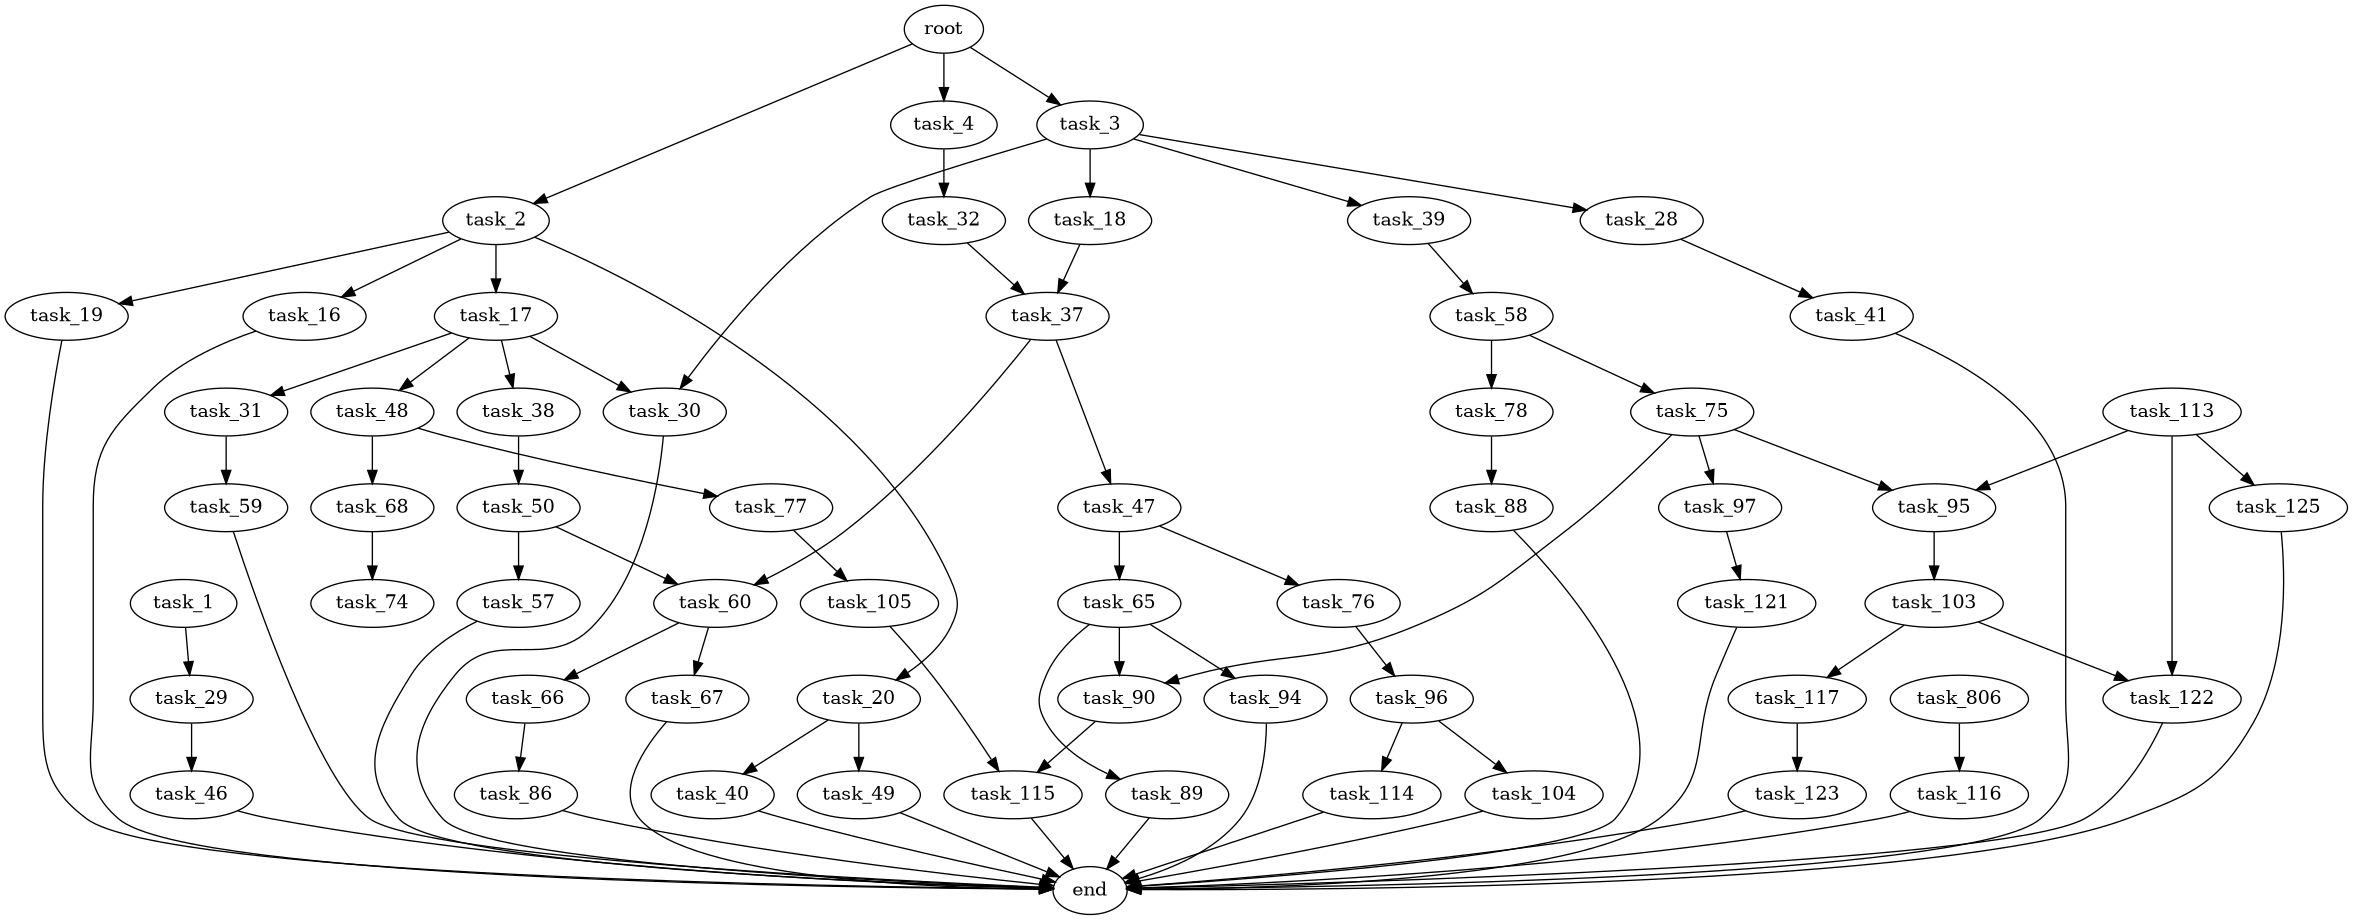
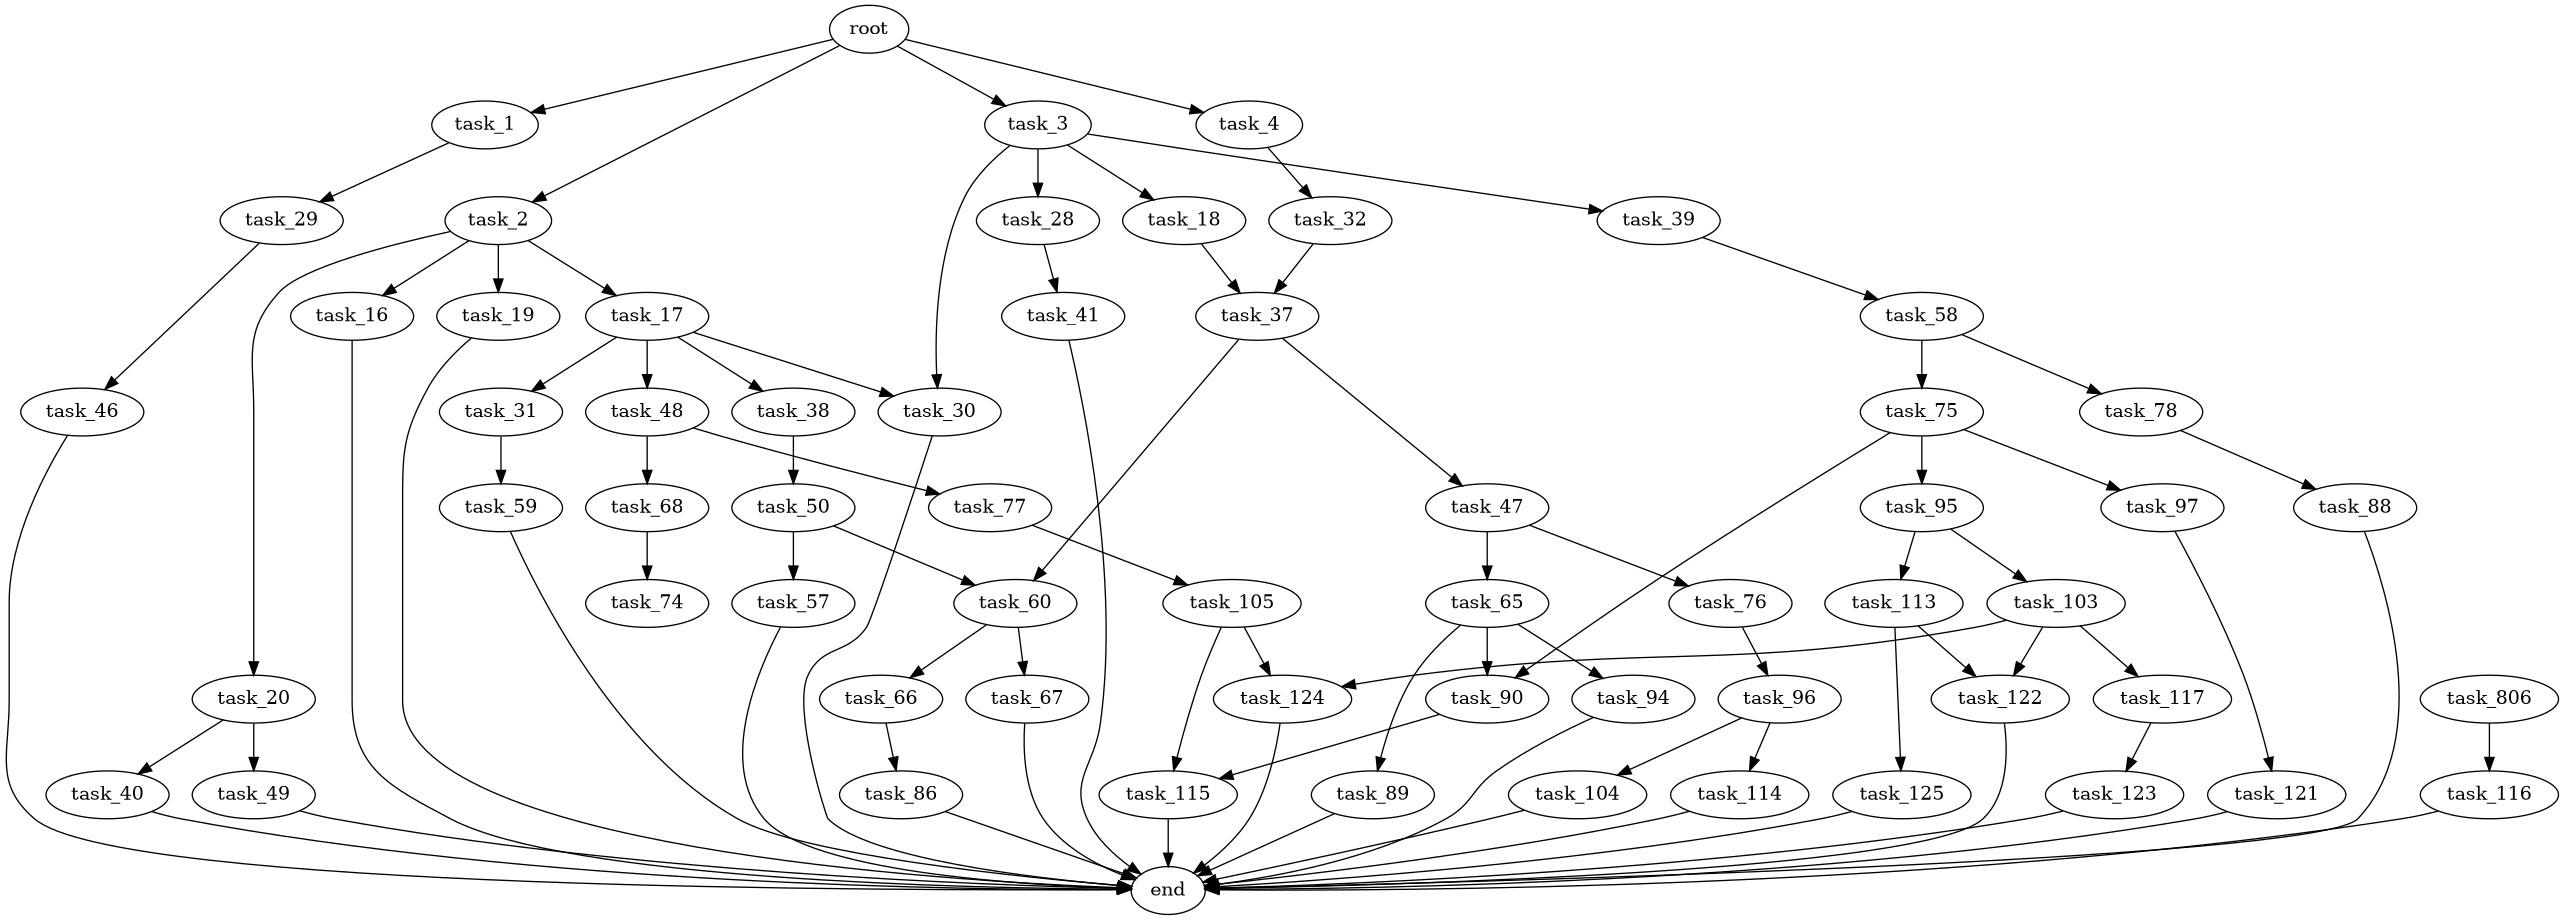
edge "root" -> "task_1": added
edge "task_113" -> "task_95": reversed
node "task_124": added
